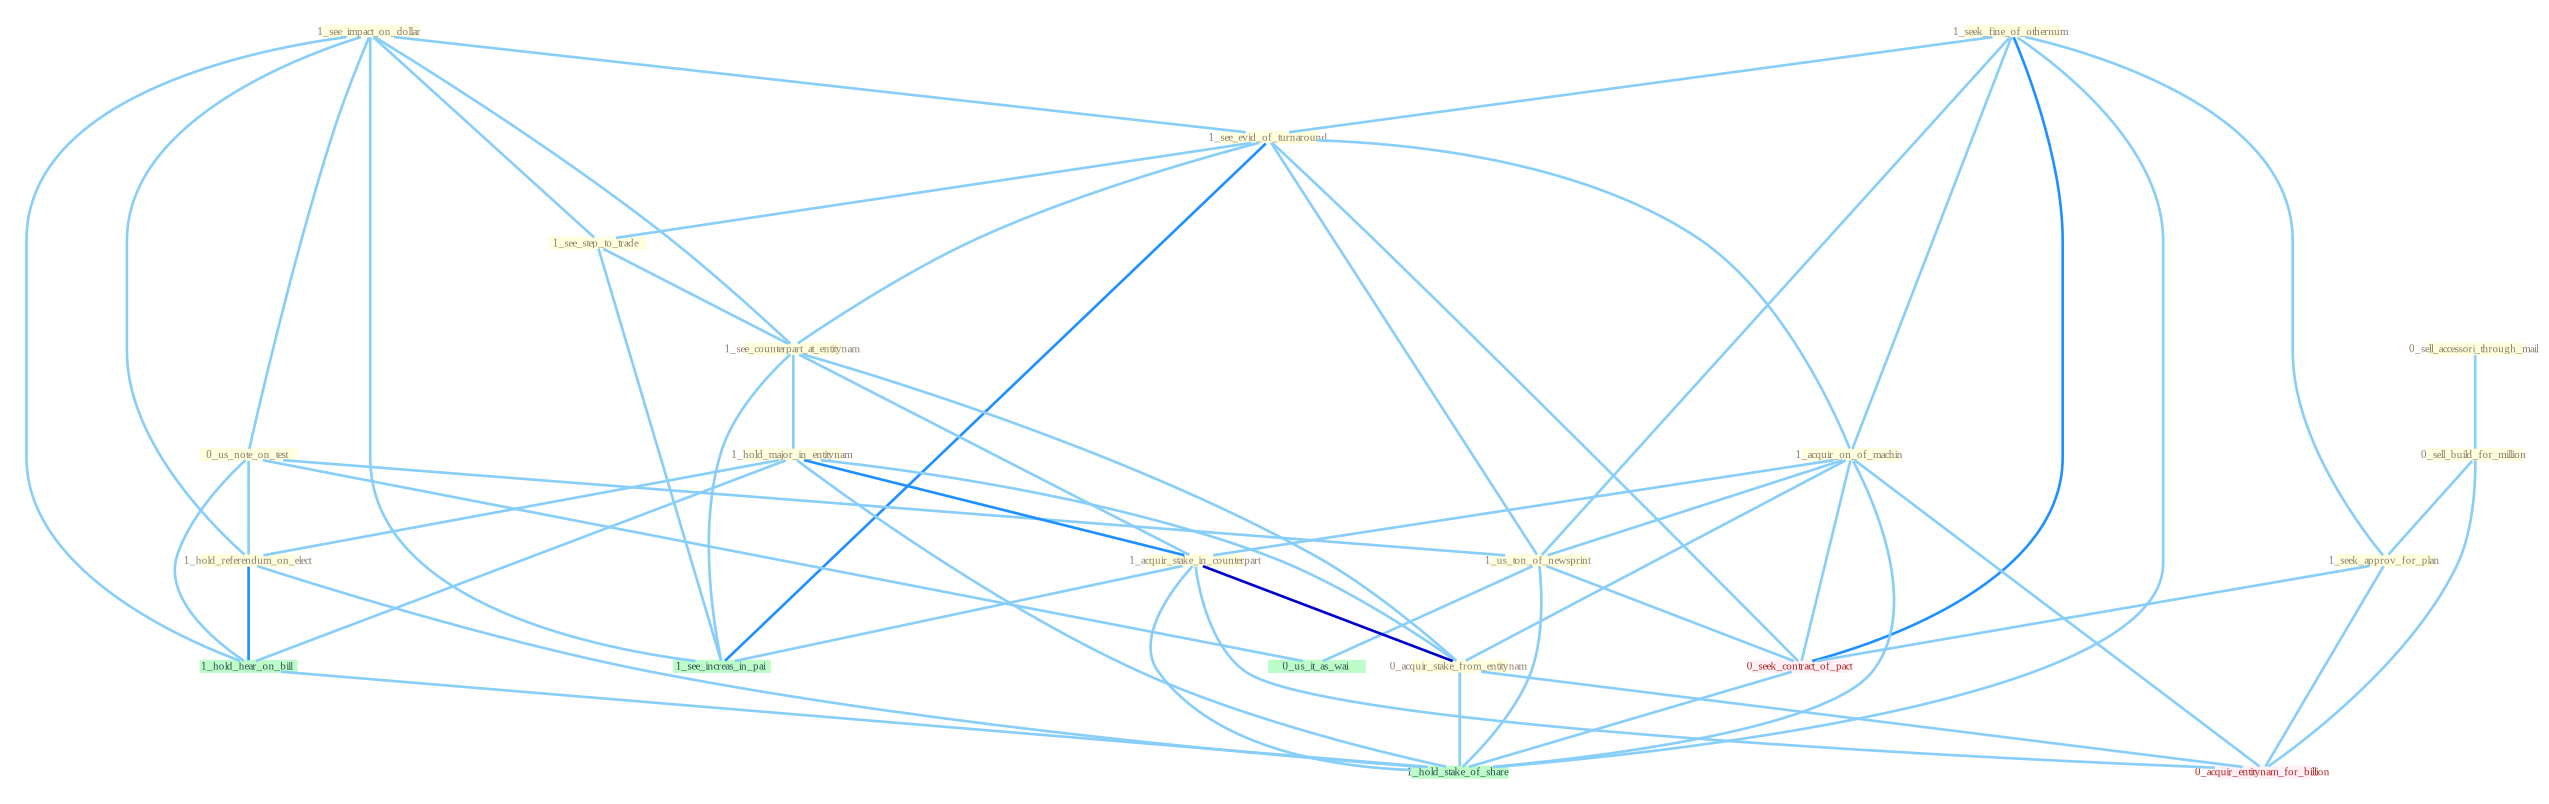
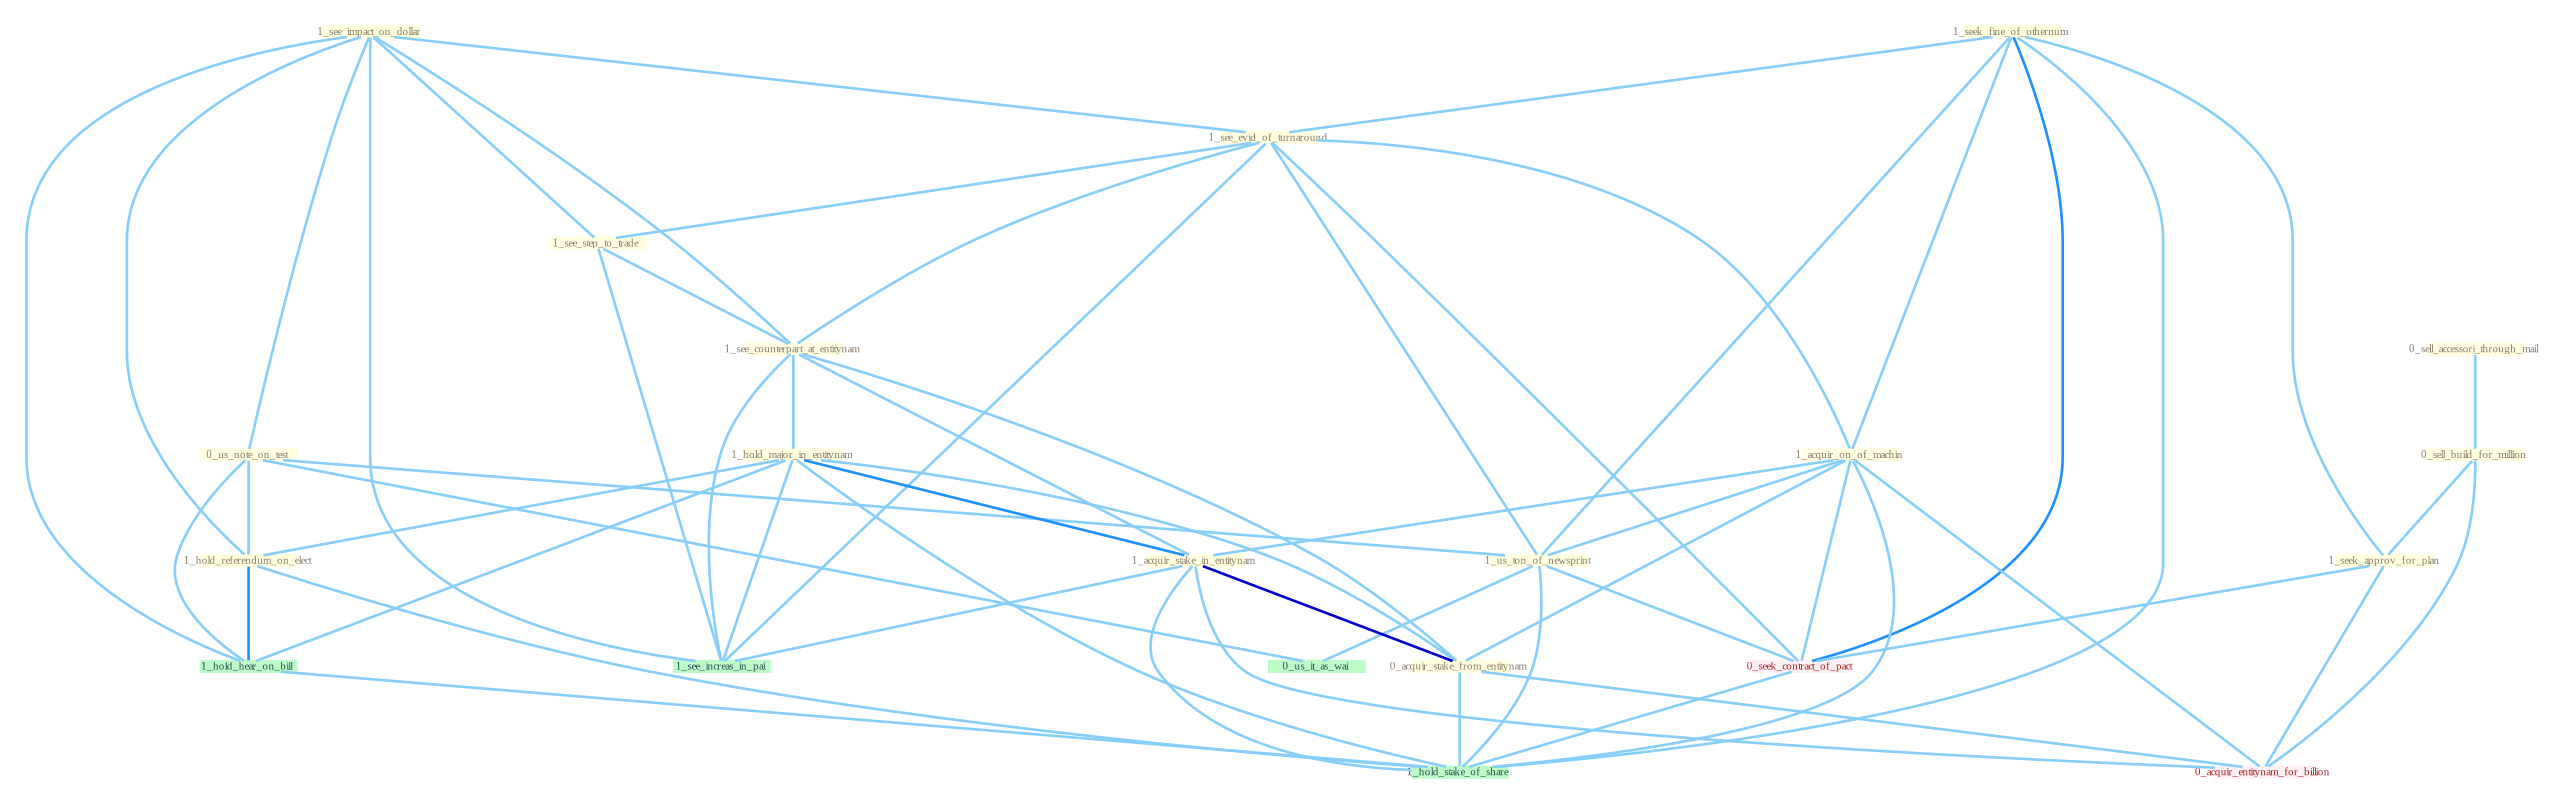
edge "1_see_evid_of_turnaround" -- "1_see_increas_in_pai": color #1e90ff -> #87cefa
node "1_acquir_stake_in_counterpart": label "1_acquir_stake_in_counterpart" -> "1_acquir_stake_in_entitynam"
edge "1_hold_major_in_entitynam" -- "1_see_increas_in_pai": added
